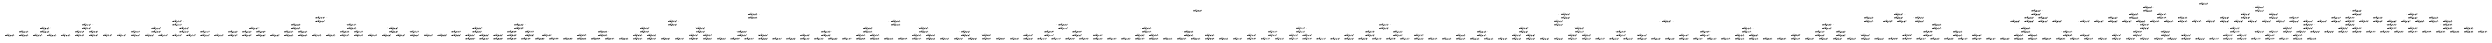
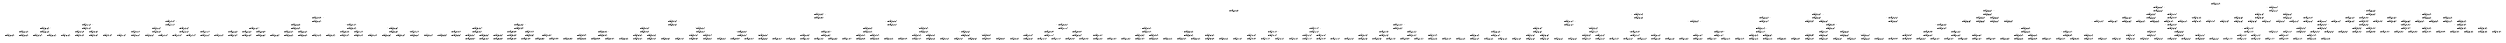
node "Node{data=[1415, 1415]}": added
node "Node{data=[6030, 6030]}": removed
node "Node{data=[5102, 5102]}": added
